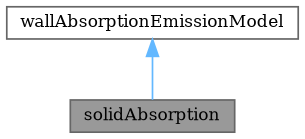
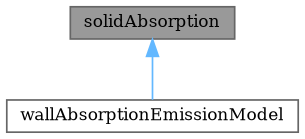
edge "solidAbsorption" -> "wallAbsorptionEmissionModel": reversed
